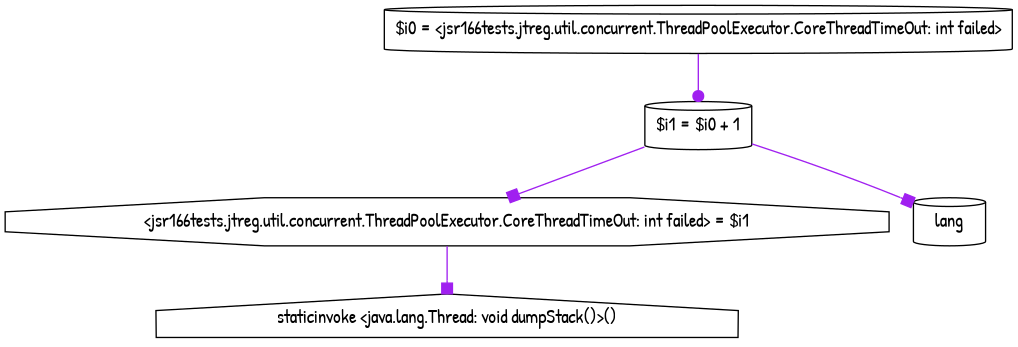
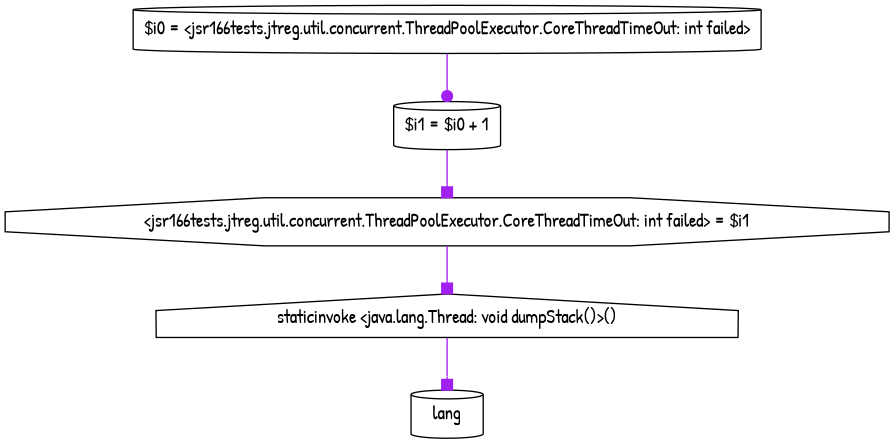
edge "$i1 = $i0 + 1" -> "lang": now "staticinvoke <java.lang.Thread: void dumpStack()>()" -> "lang"
